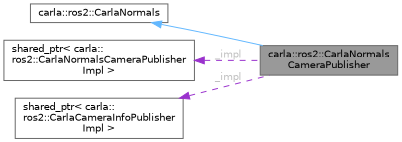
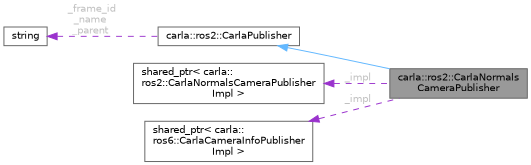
node "carla::ros2::CarlaNormals": label "carla::ros2::CarlaNormals" -> "carla::ros2::CarlaPublisher"
node "string": added
node "shared_ptr< carla:: ros2::CarlaCameraInfoPublisher Impl >": label "shared_ptr< carla:: ros2::CarlaCameraInfoPublisher Impl >" -> "shared_ptr< carla:: ros6::CarlaCameraInfoPublisher Impl >"
